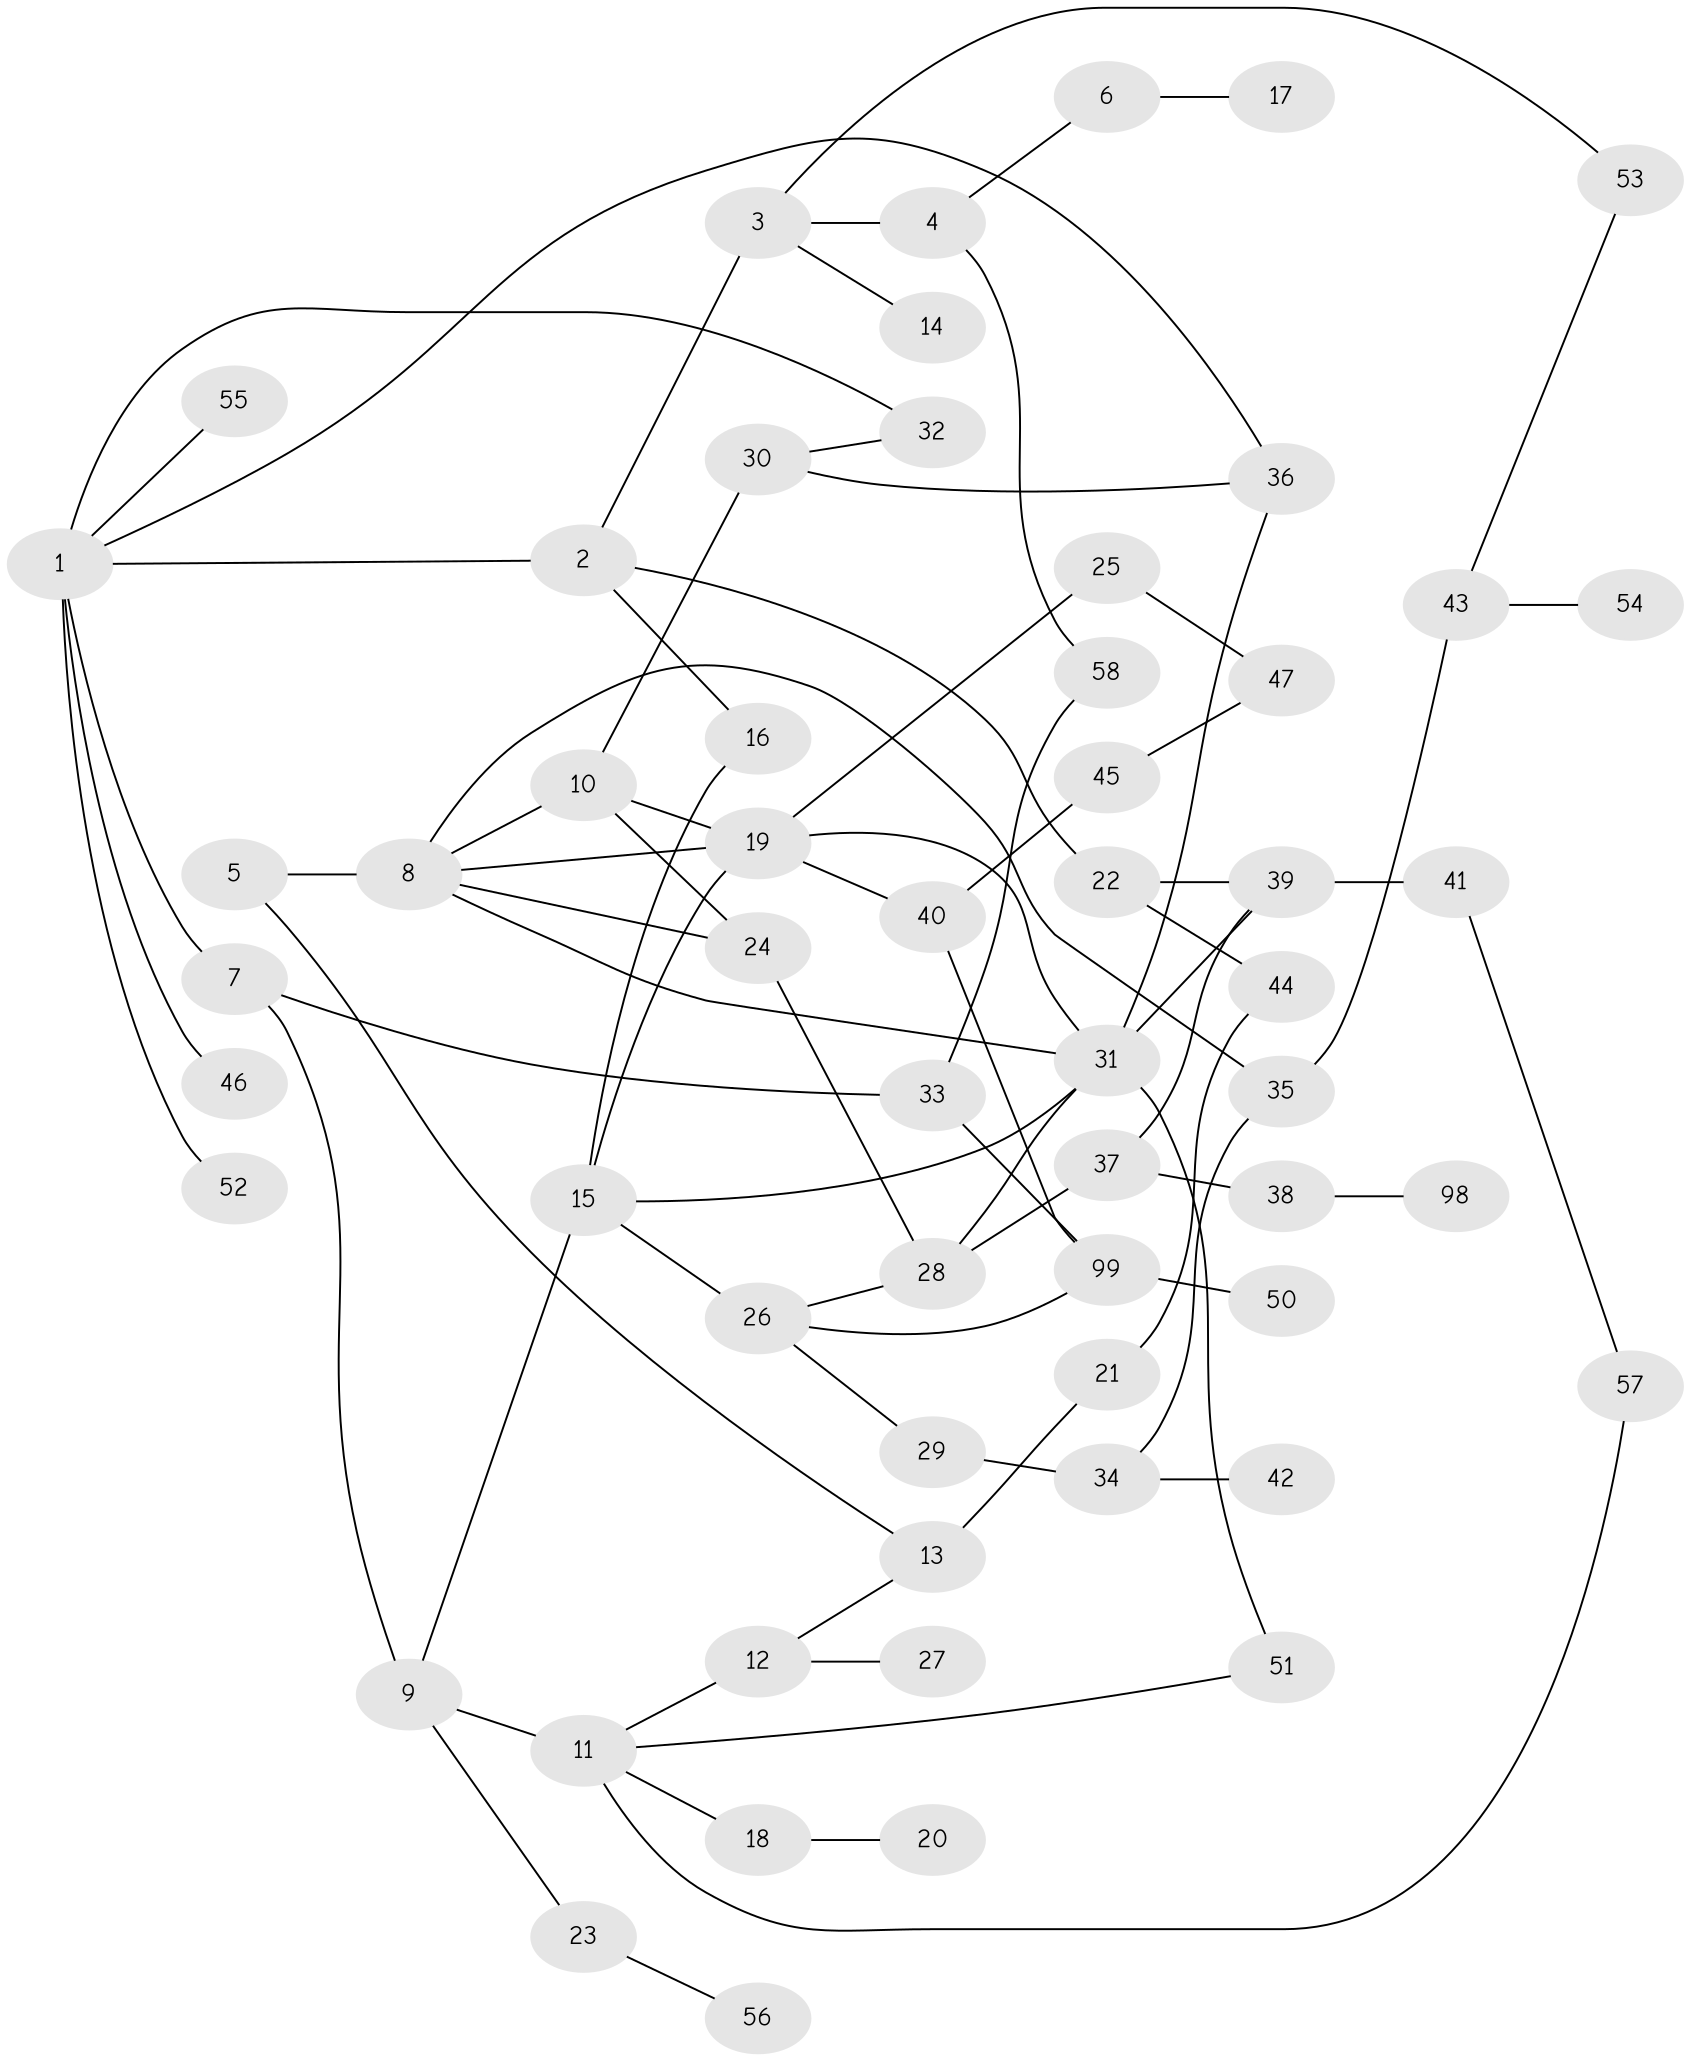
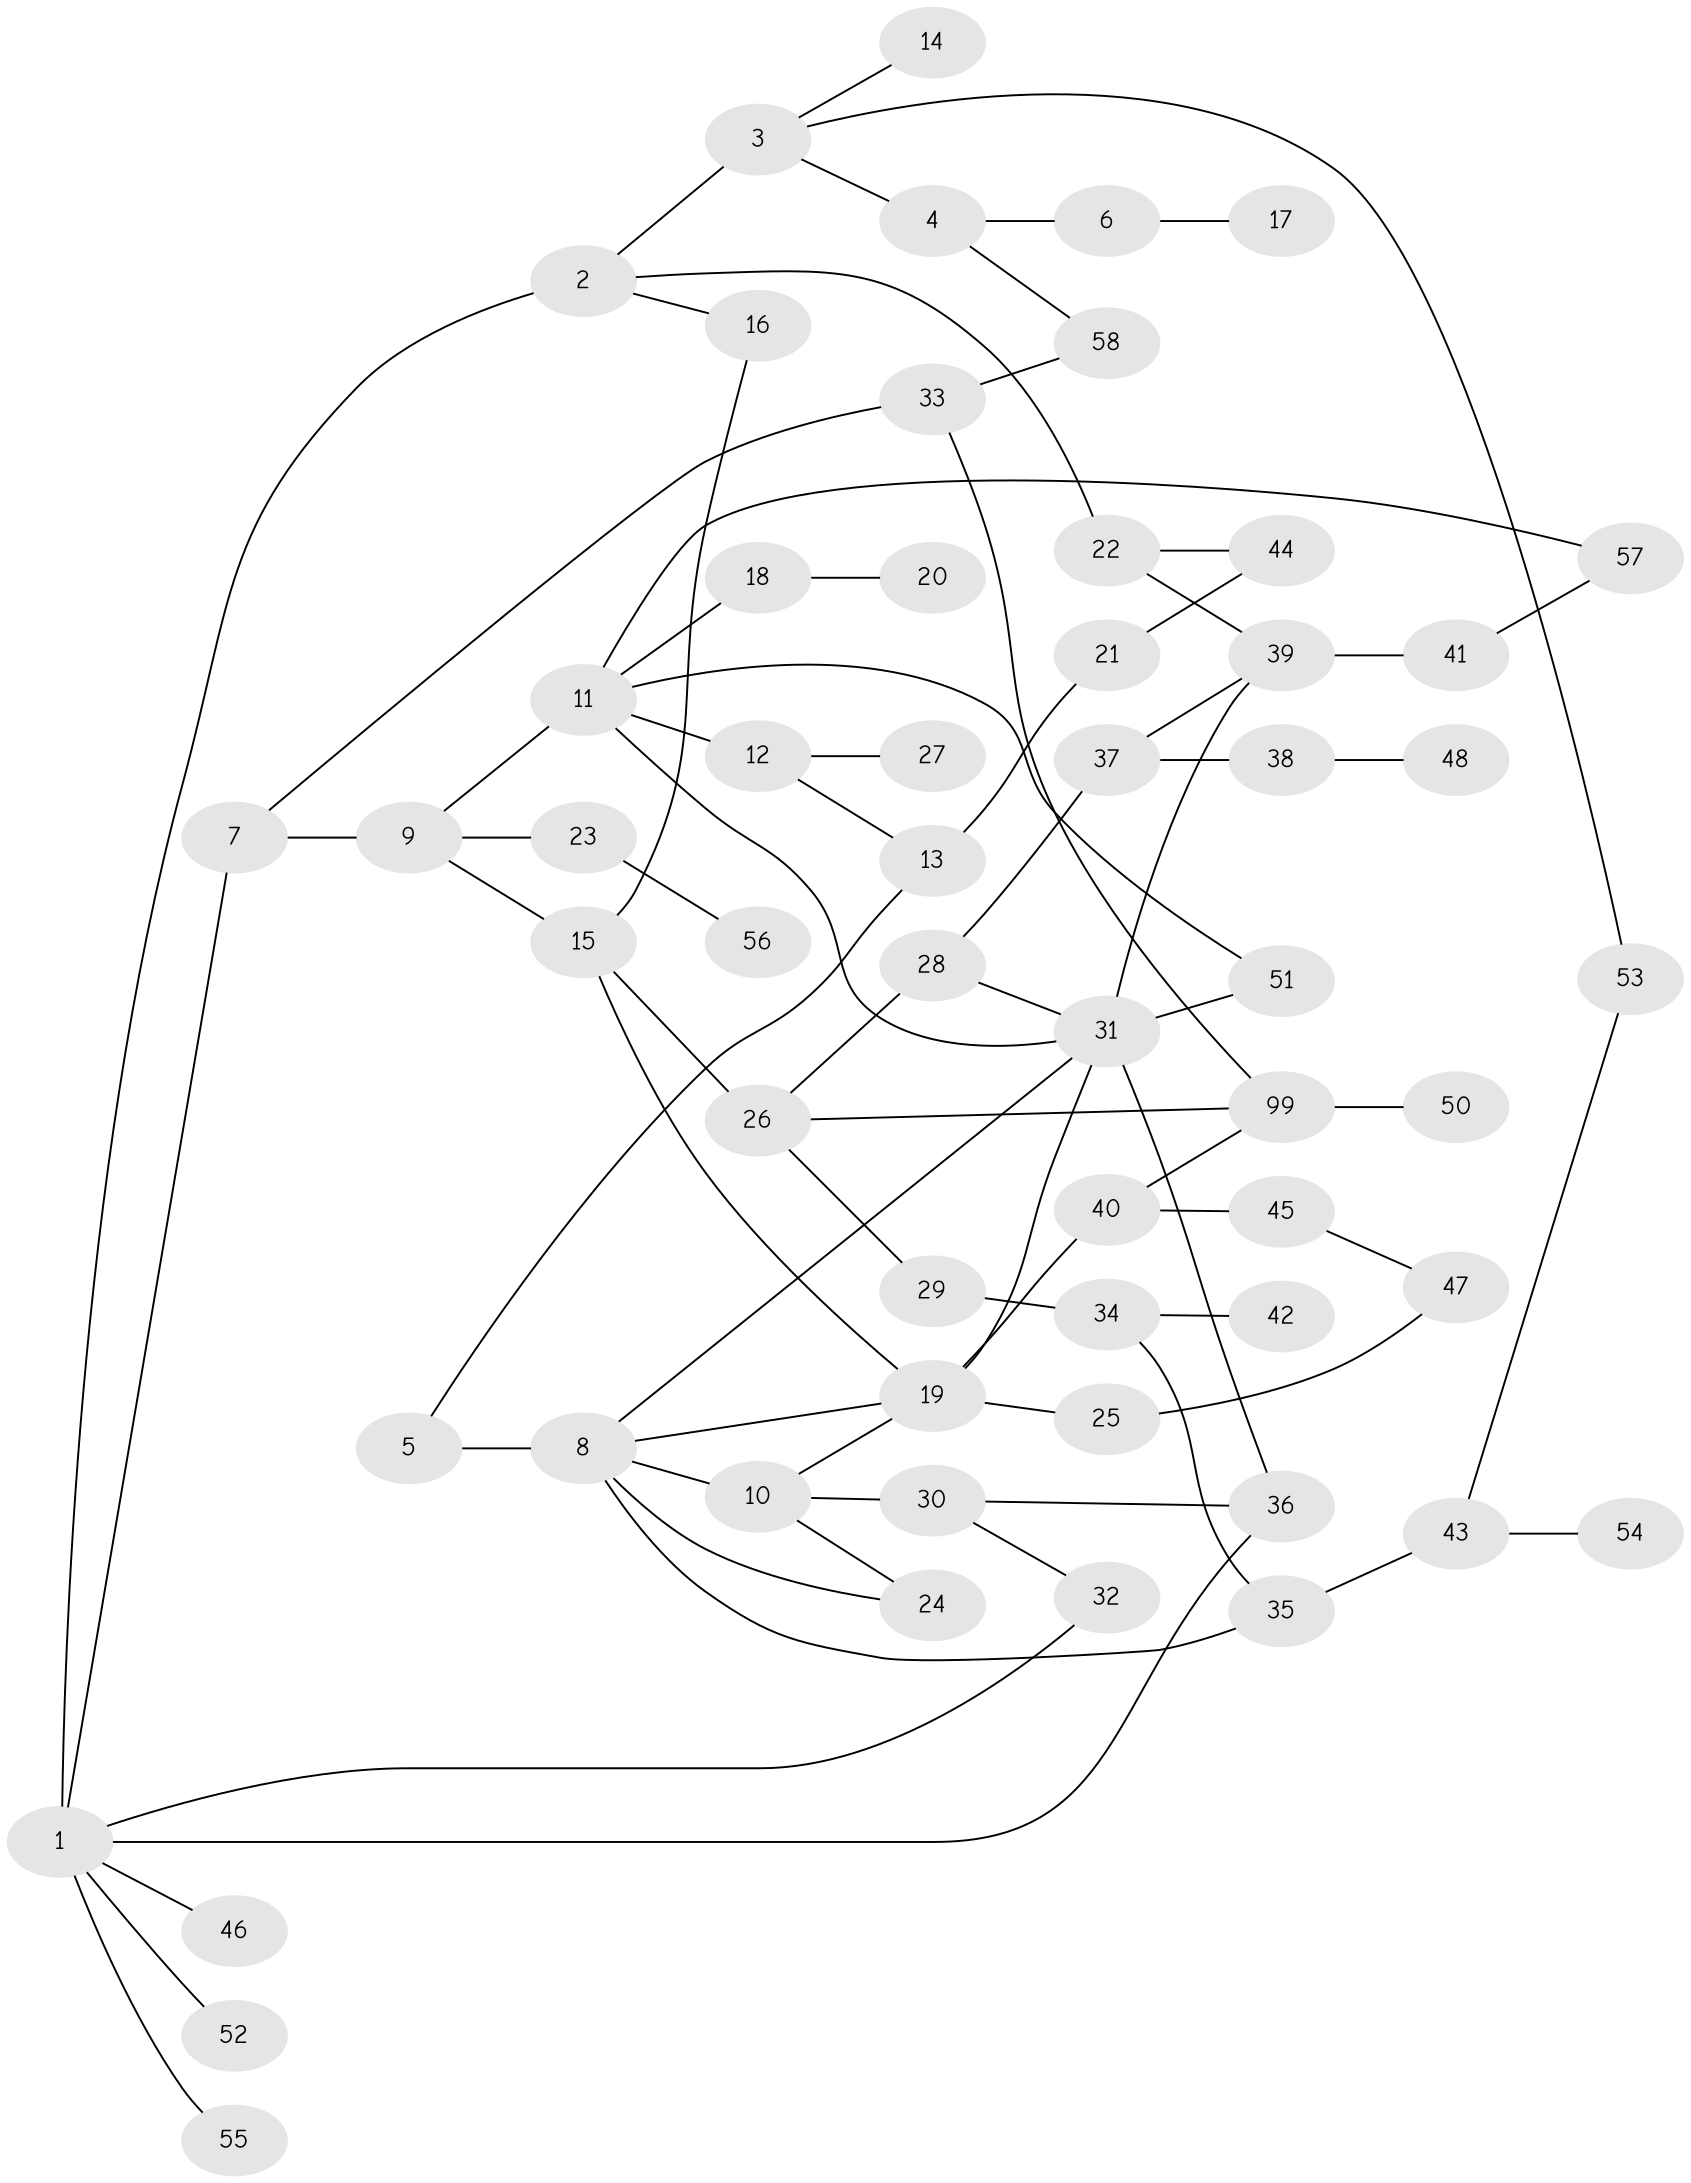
edge "24" -- "28": removed
edge "31" -- "15": now "31" -- "11"
node "98": label "98" -> "48"
